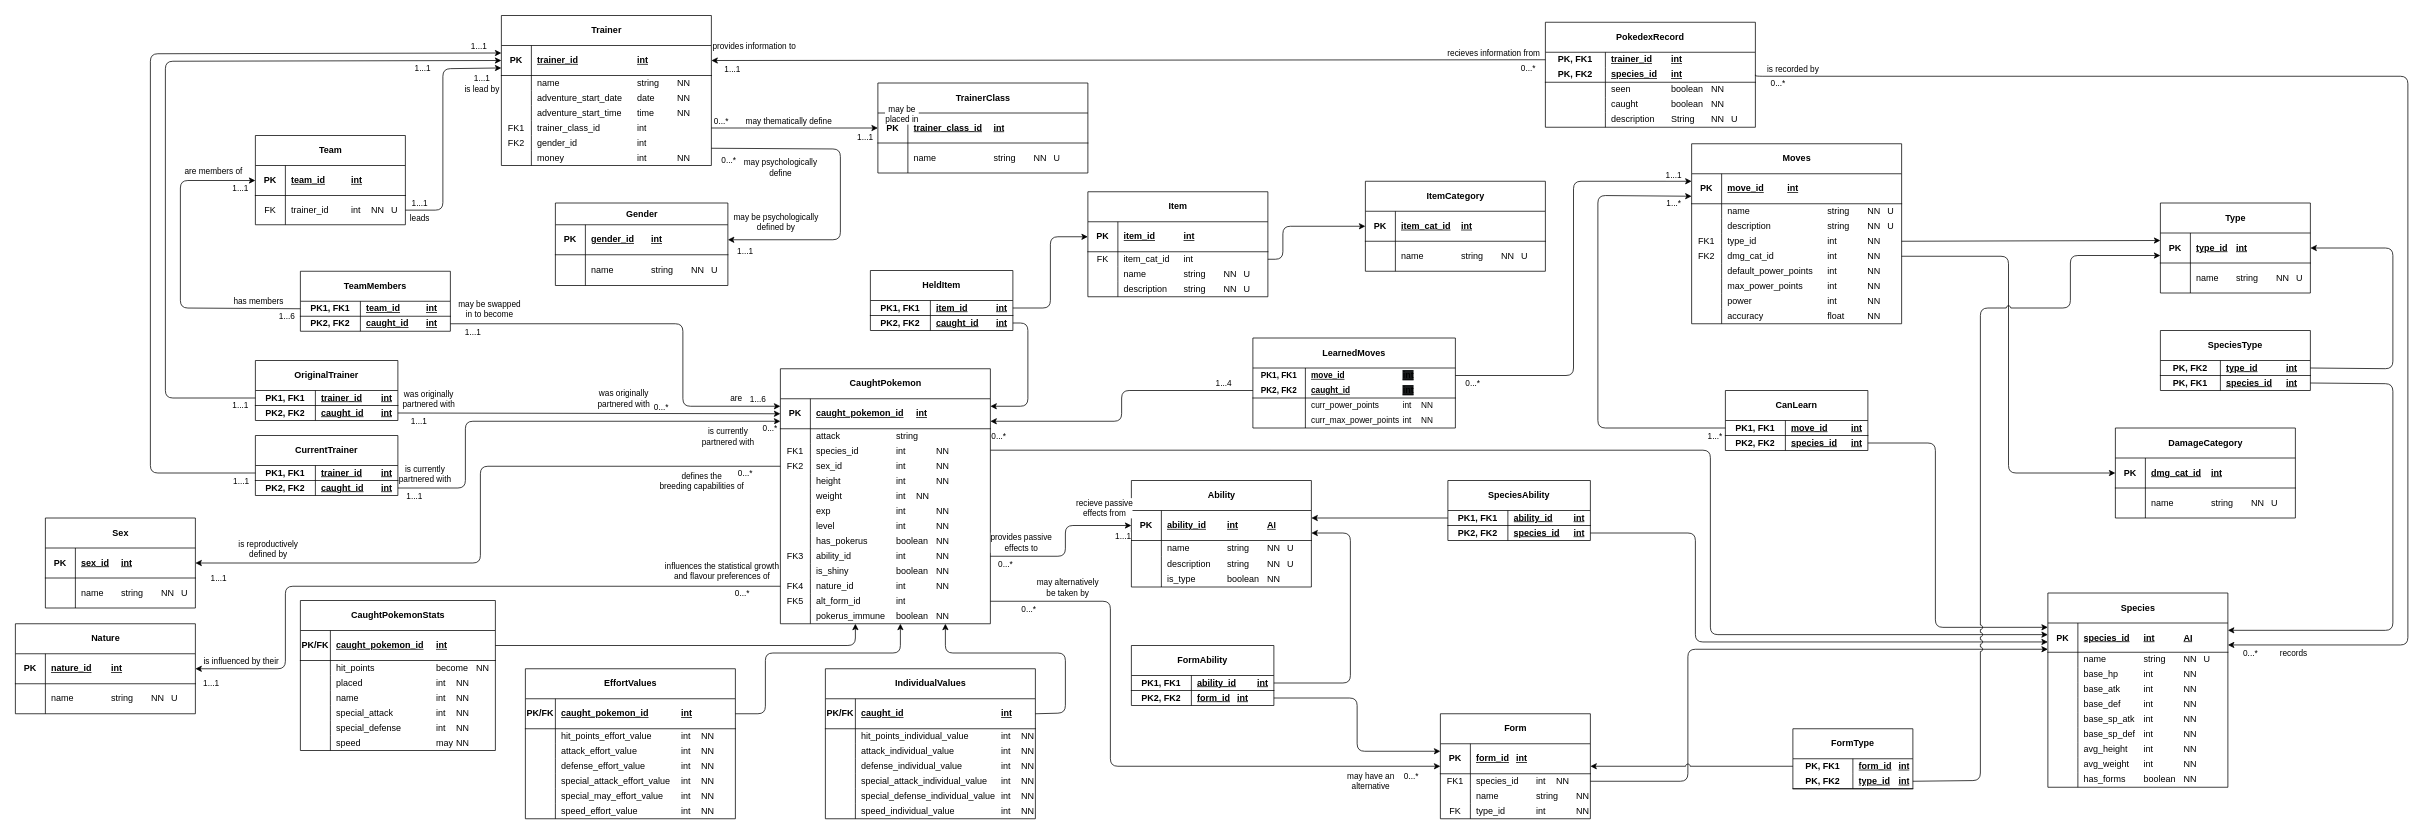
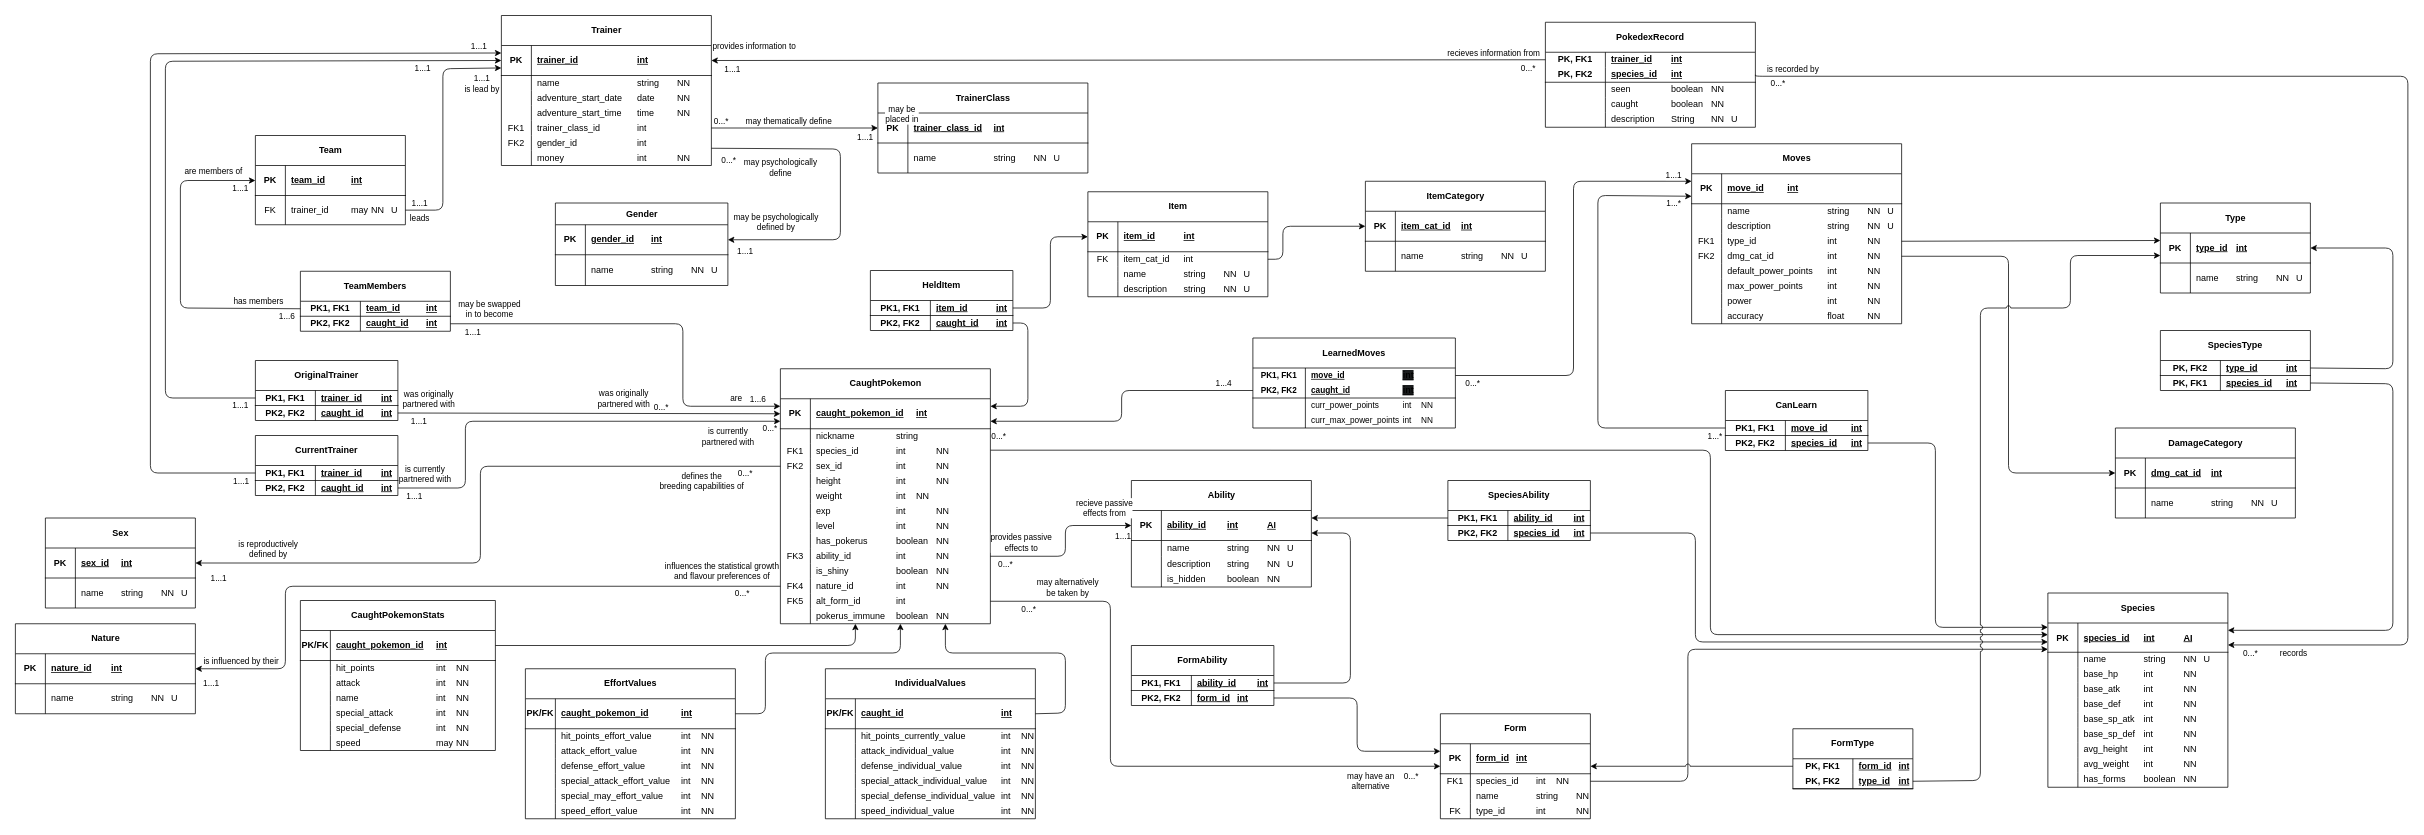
node "trainer_id int NN U": label "trainer_id int NN U" -> "trainer_id may NN U"
node "attack string": label "attack string" -> "nickname string"
node "is_type boolean NN": label "is_type boolean NN" -> "is_hidden boolean NN"
node "hit_points become NN": label "hit_points become NN" -> "hit_points int NN"
node "placed int NN": label "placed int NN" -> "attack int NN"
node "hit_points_individual_value int NN": label "hit_points_individual_value int NN" -> "hit_points_currently_value int NN"
